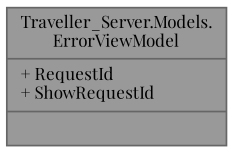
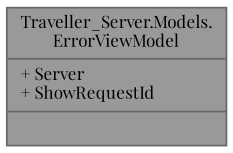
node "Traveller_Server.Models.": text "+ RequestId" -> "+ Server"
